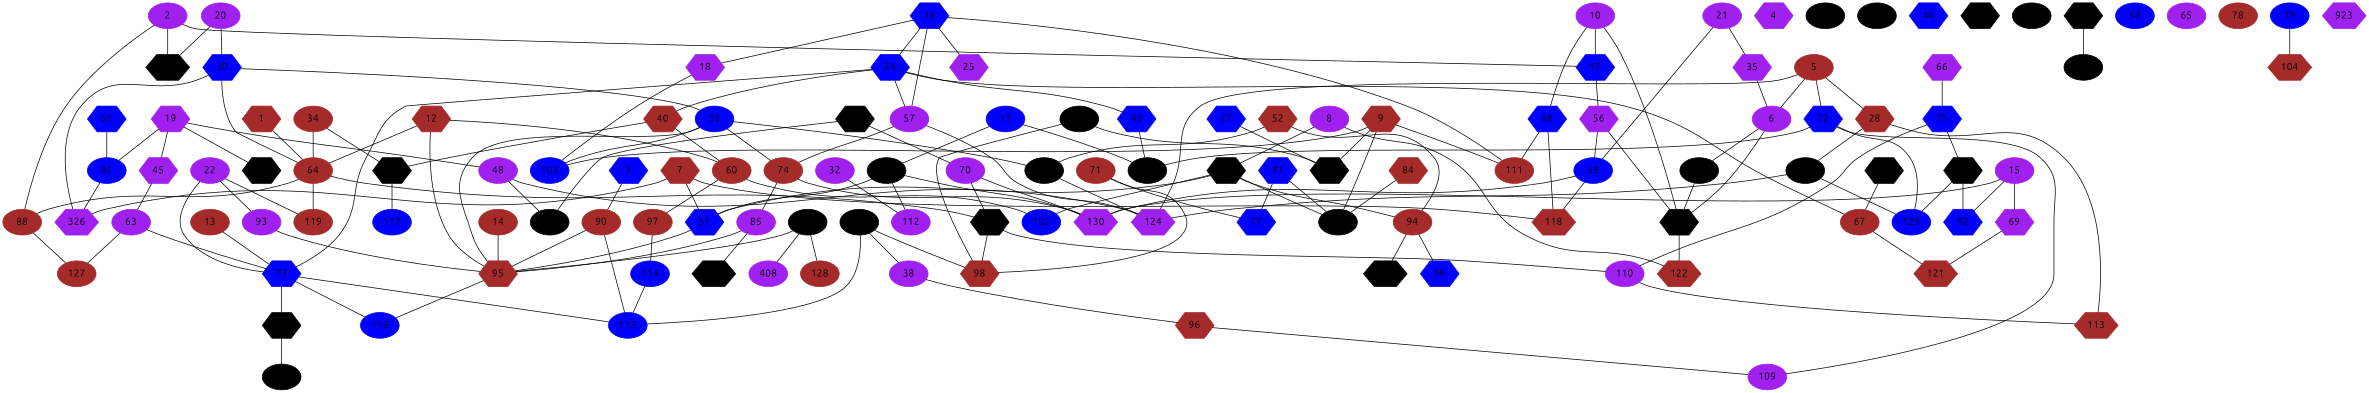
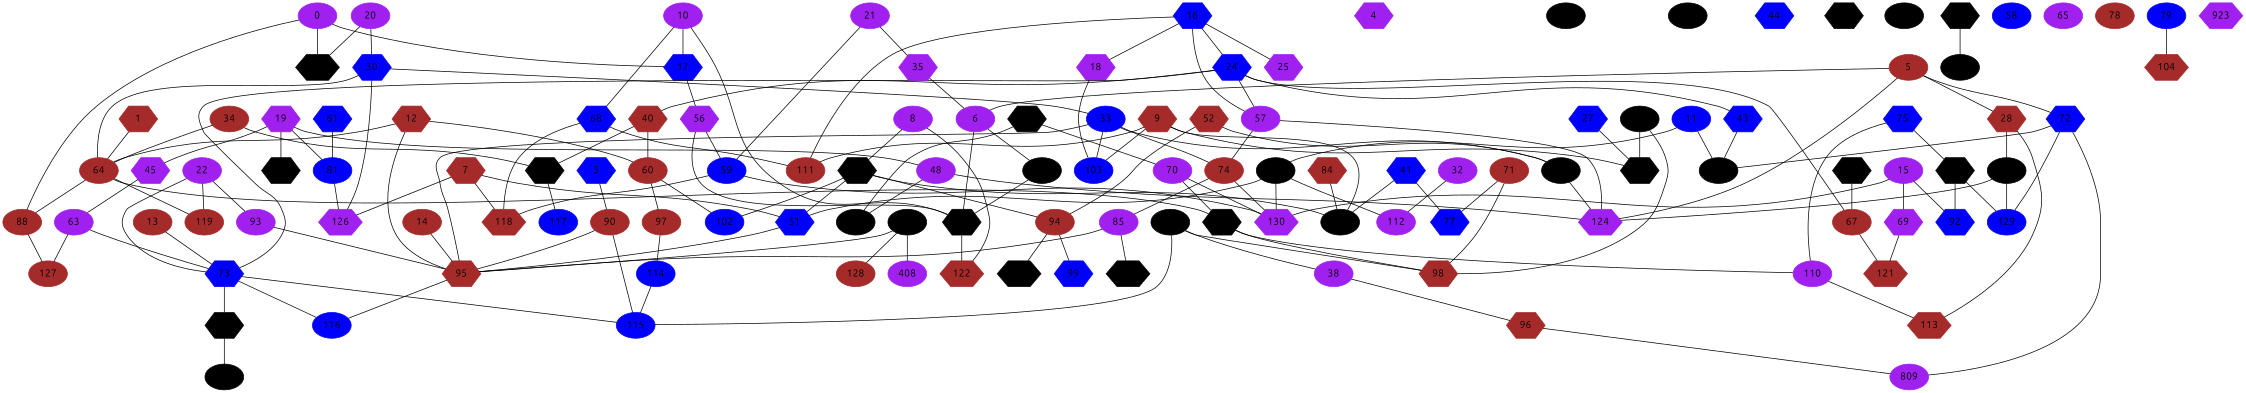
node "2": label "2" -> "0"
node "66": removed
node "326": label "326" -> "126"
node "109": label "109" -> "809"
